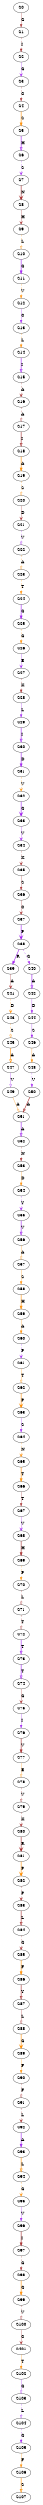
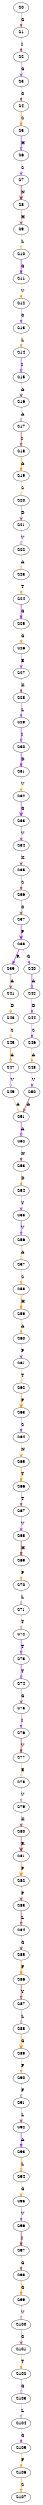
node "S401": label "S401" -> "S101"
